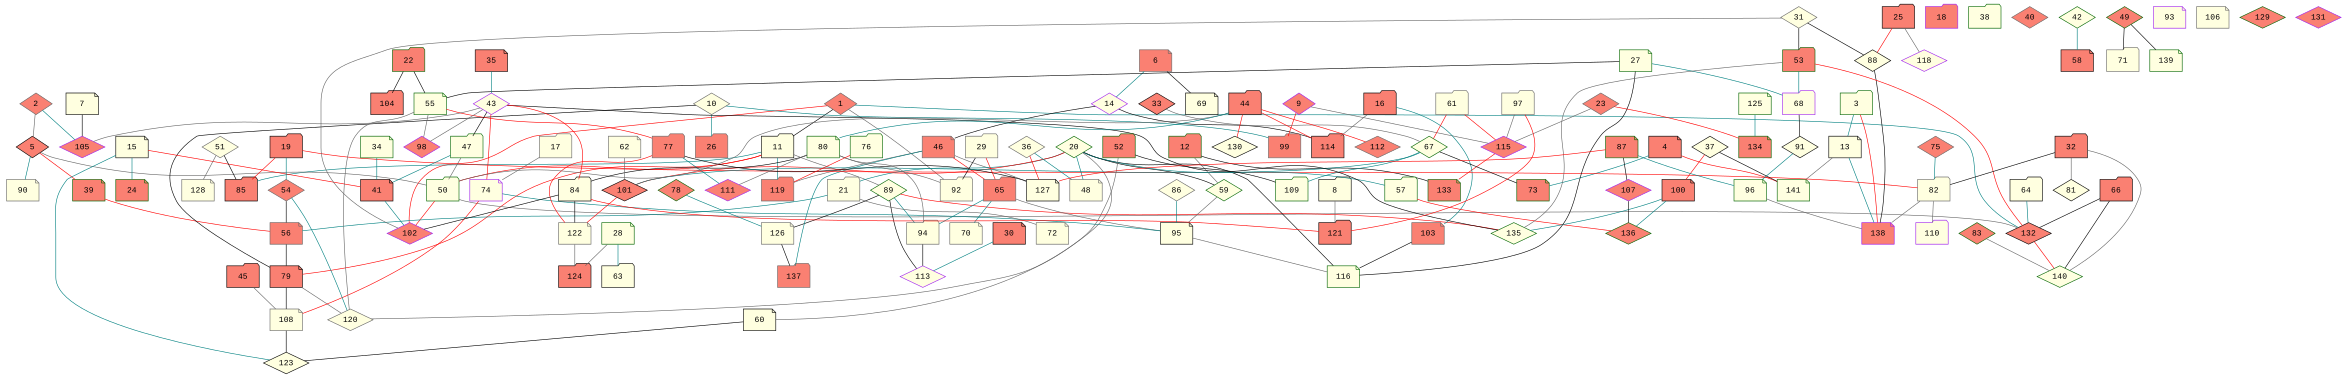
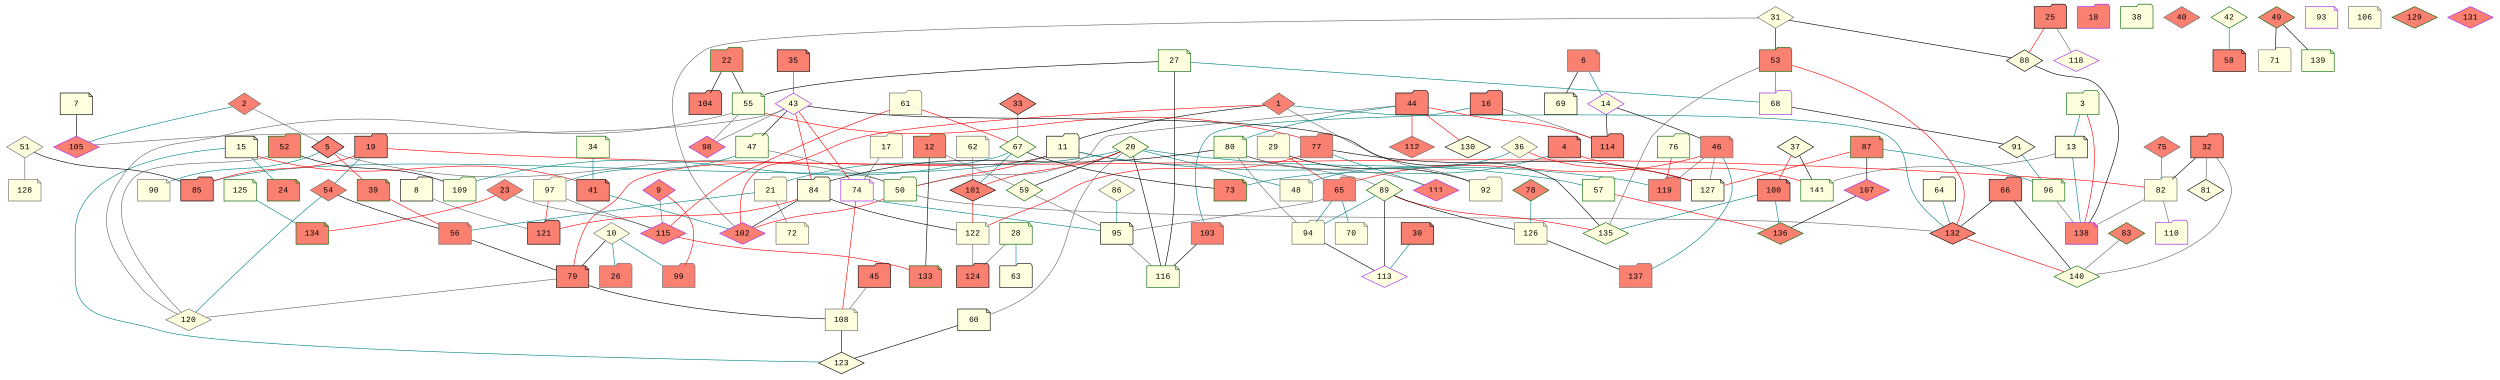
edge "47" -- "41": now "47" -- "97"
